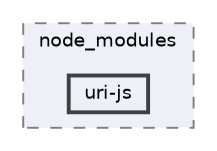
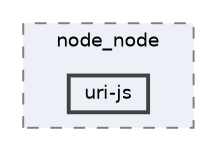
cluster "node_modules": label "node_modules" -> "node_node"
